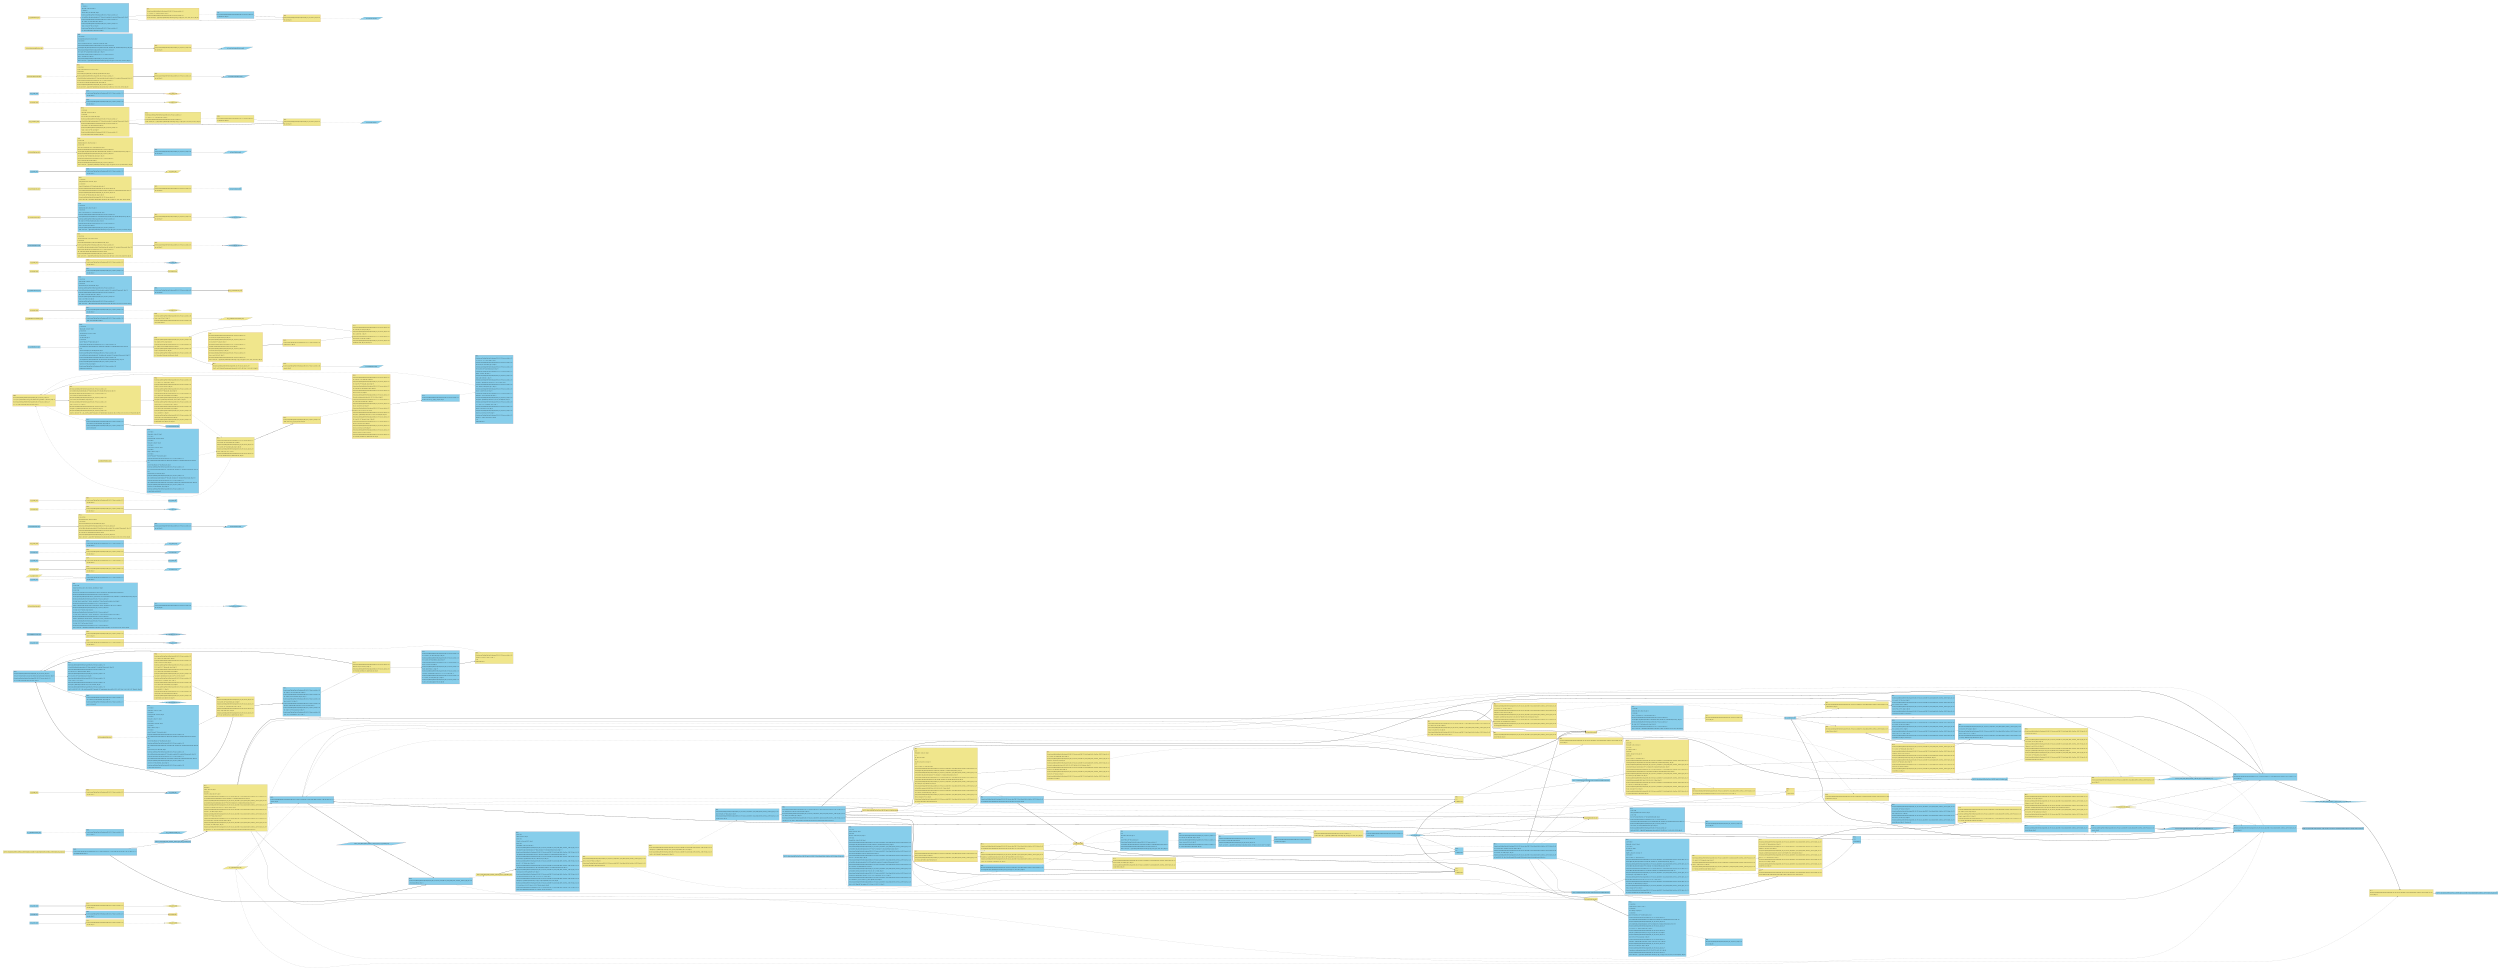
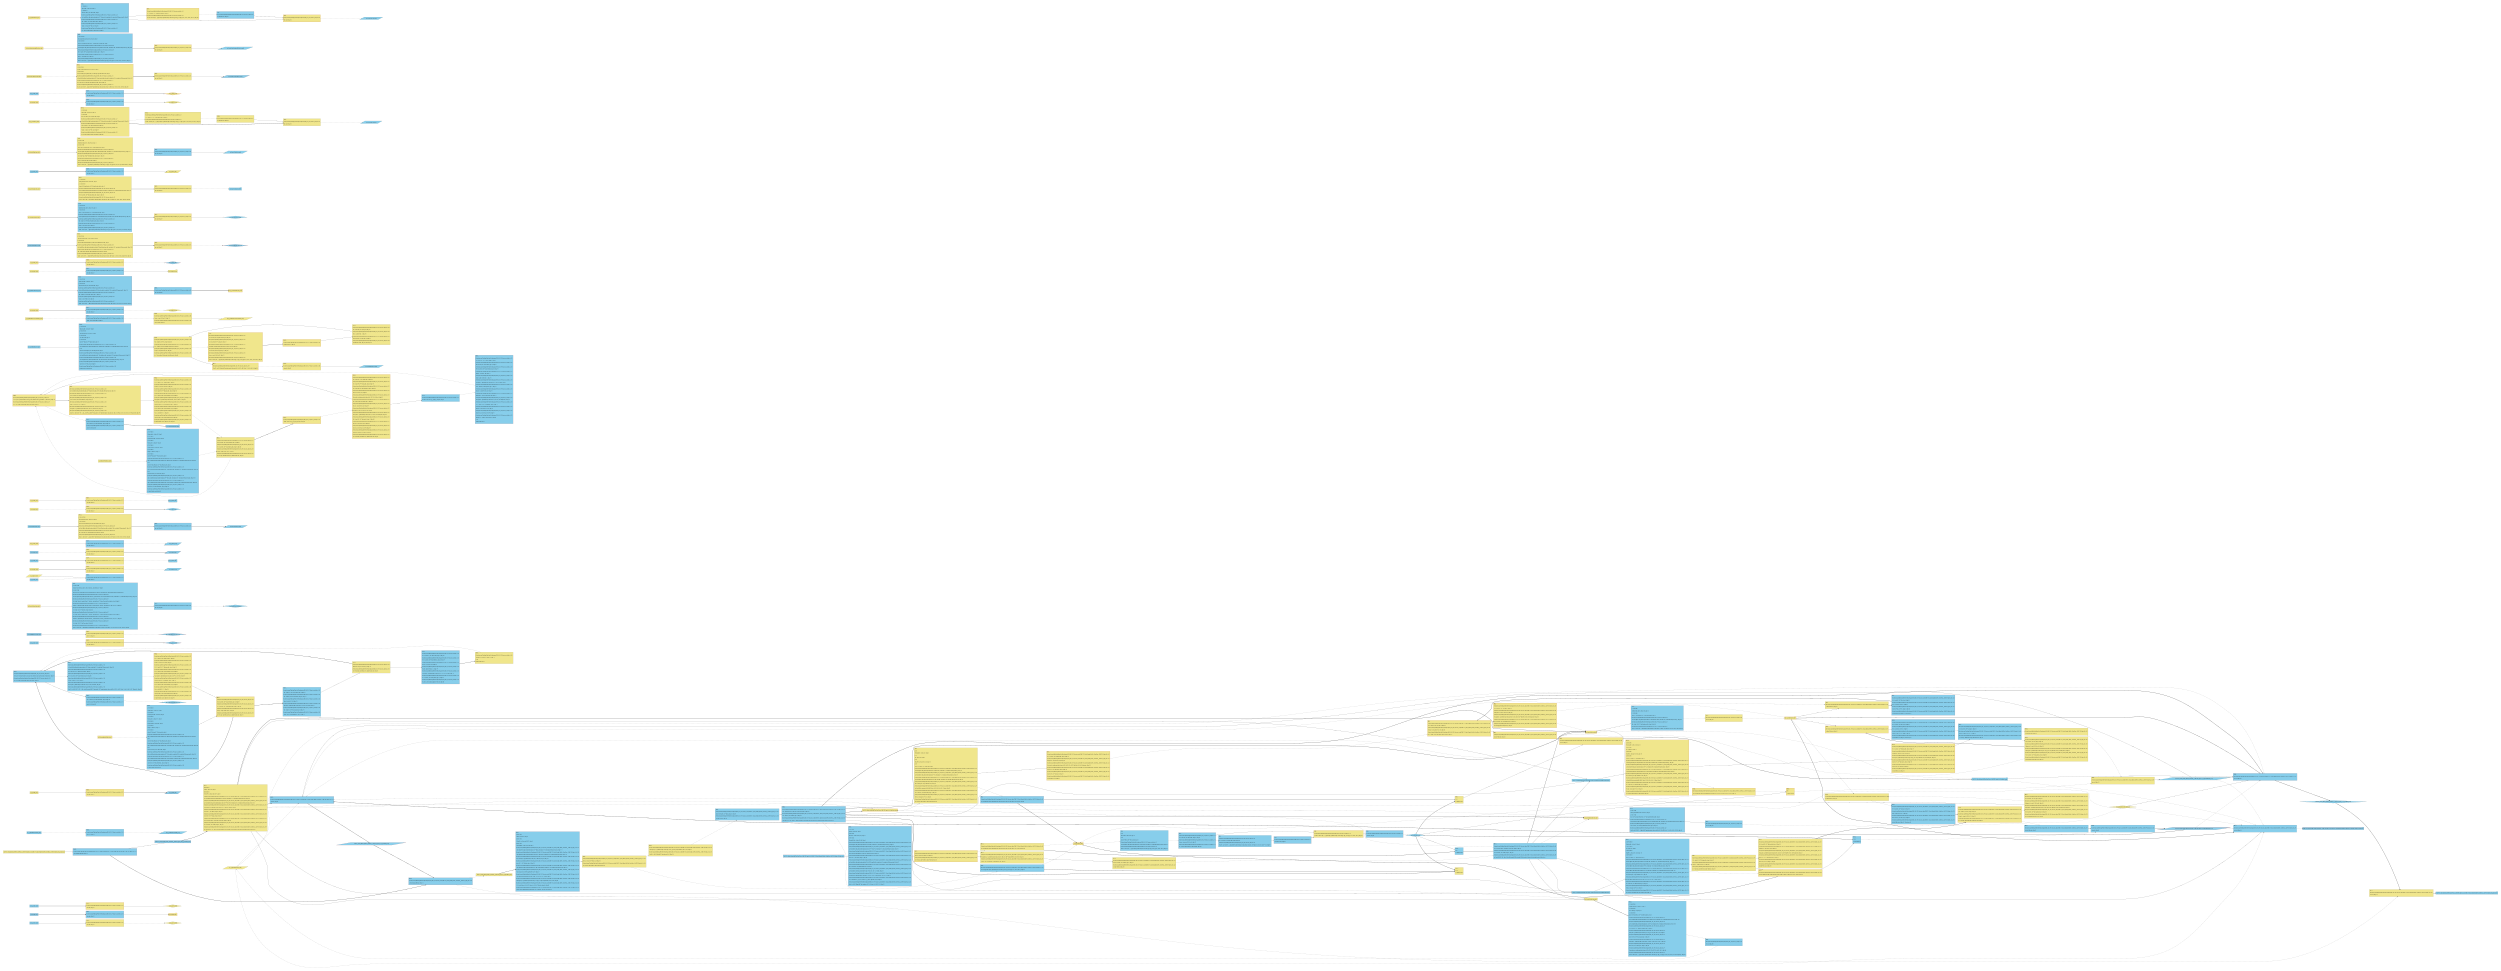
node "{io_ll_printIntLine_end}": fillcolor skyblue -> khaki
